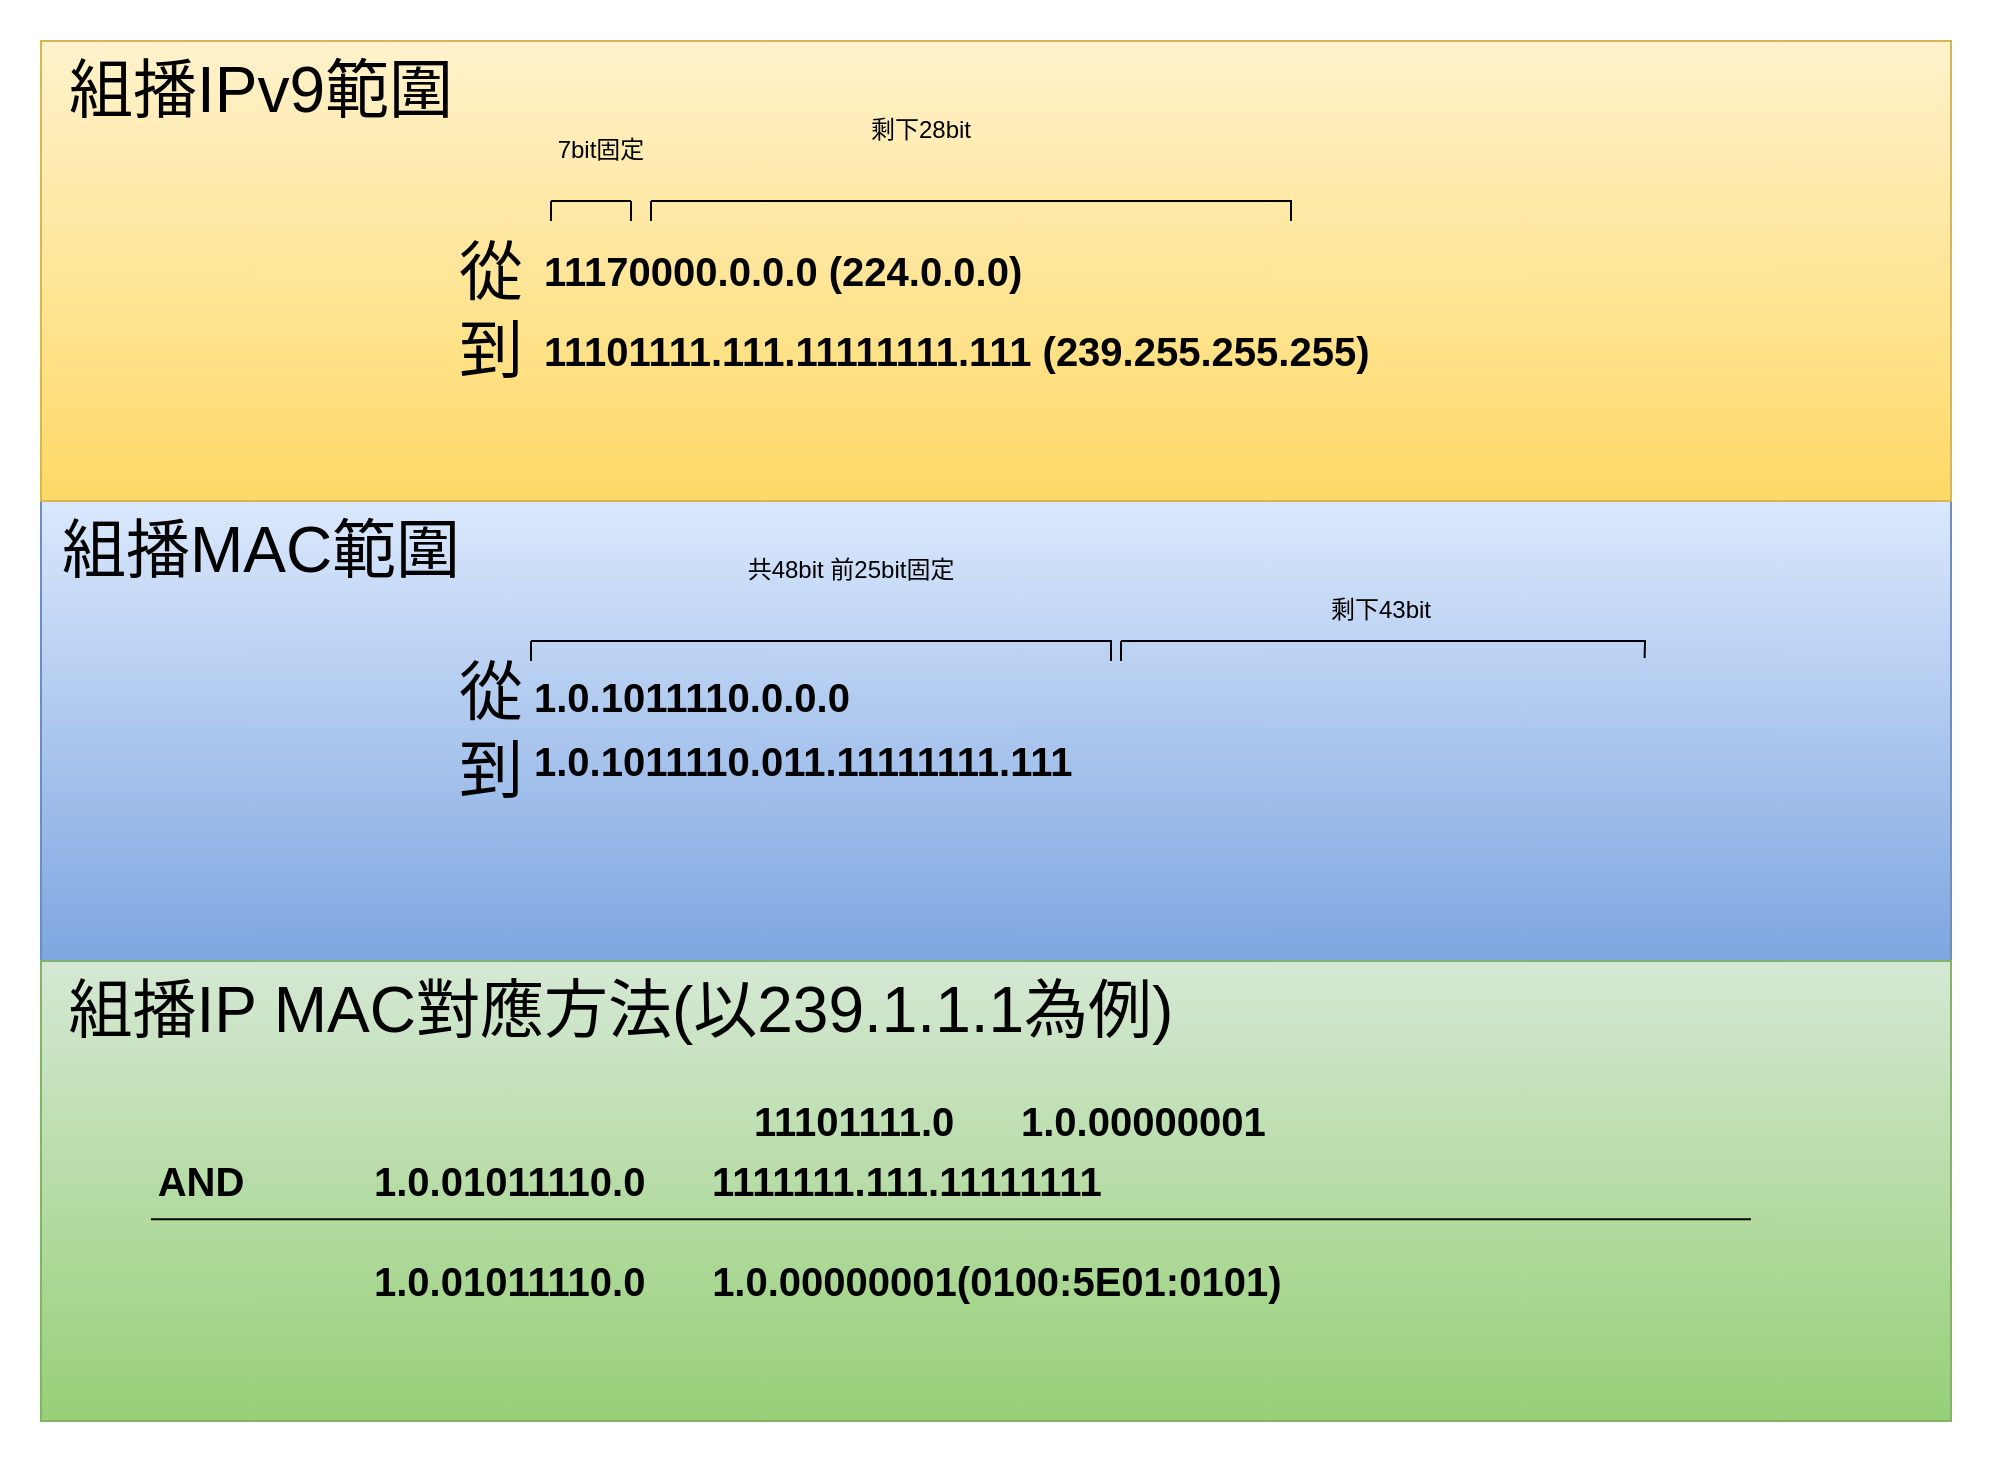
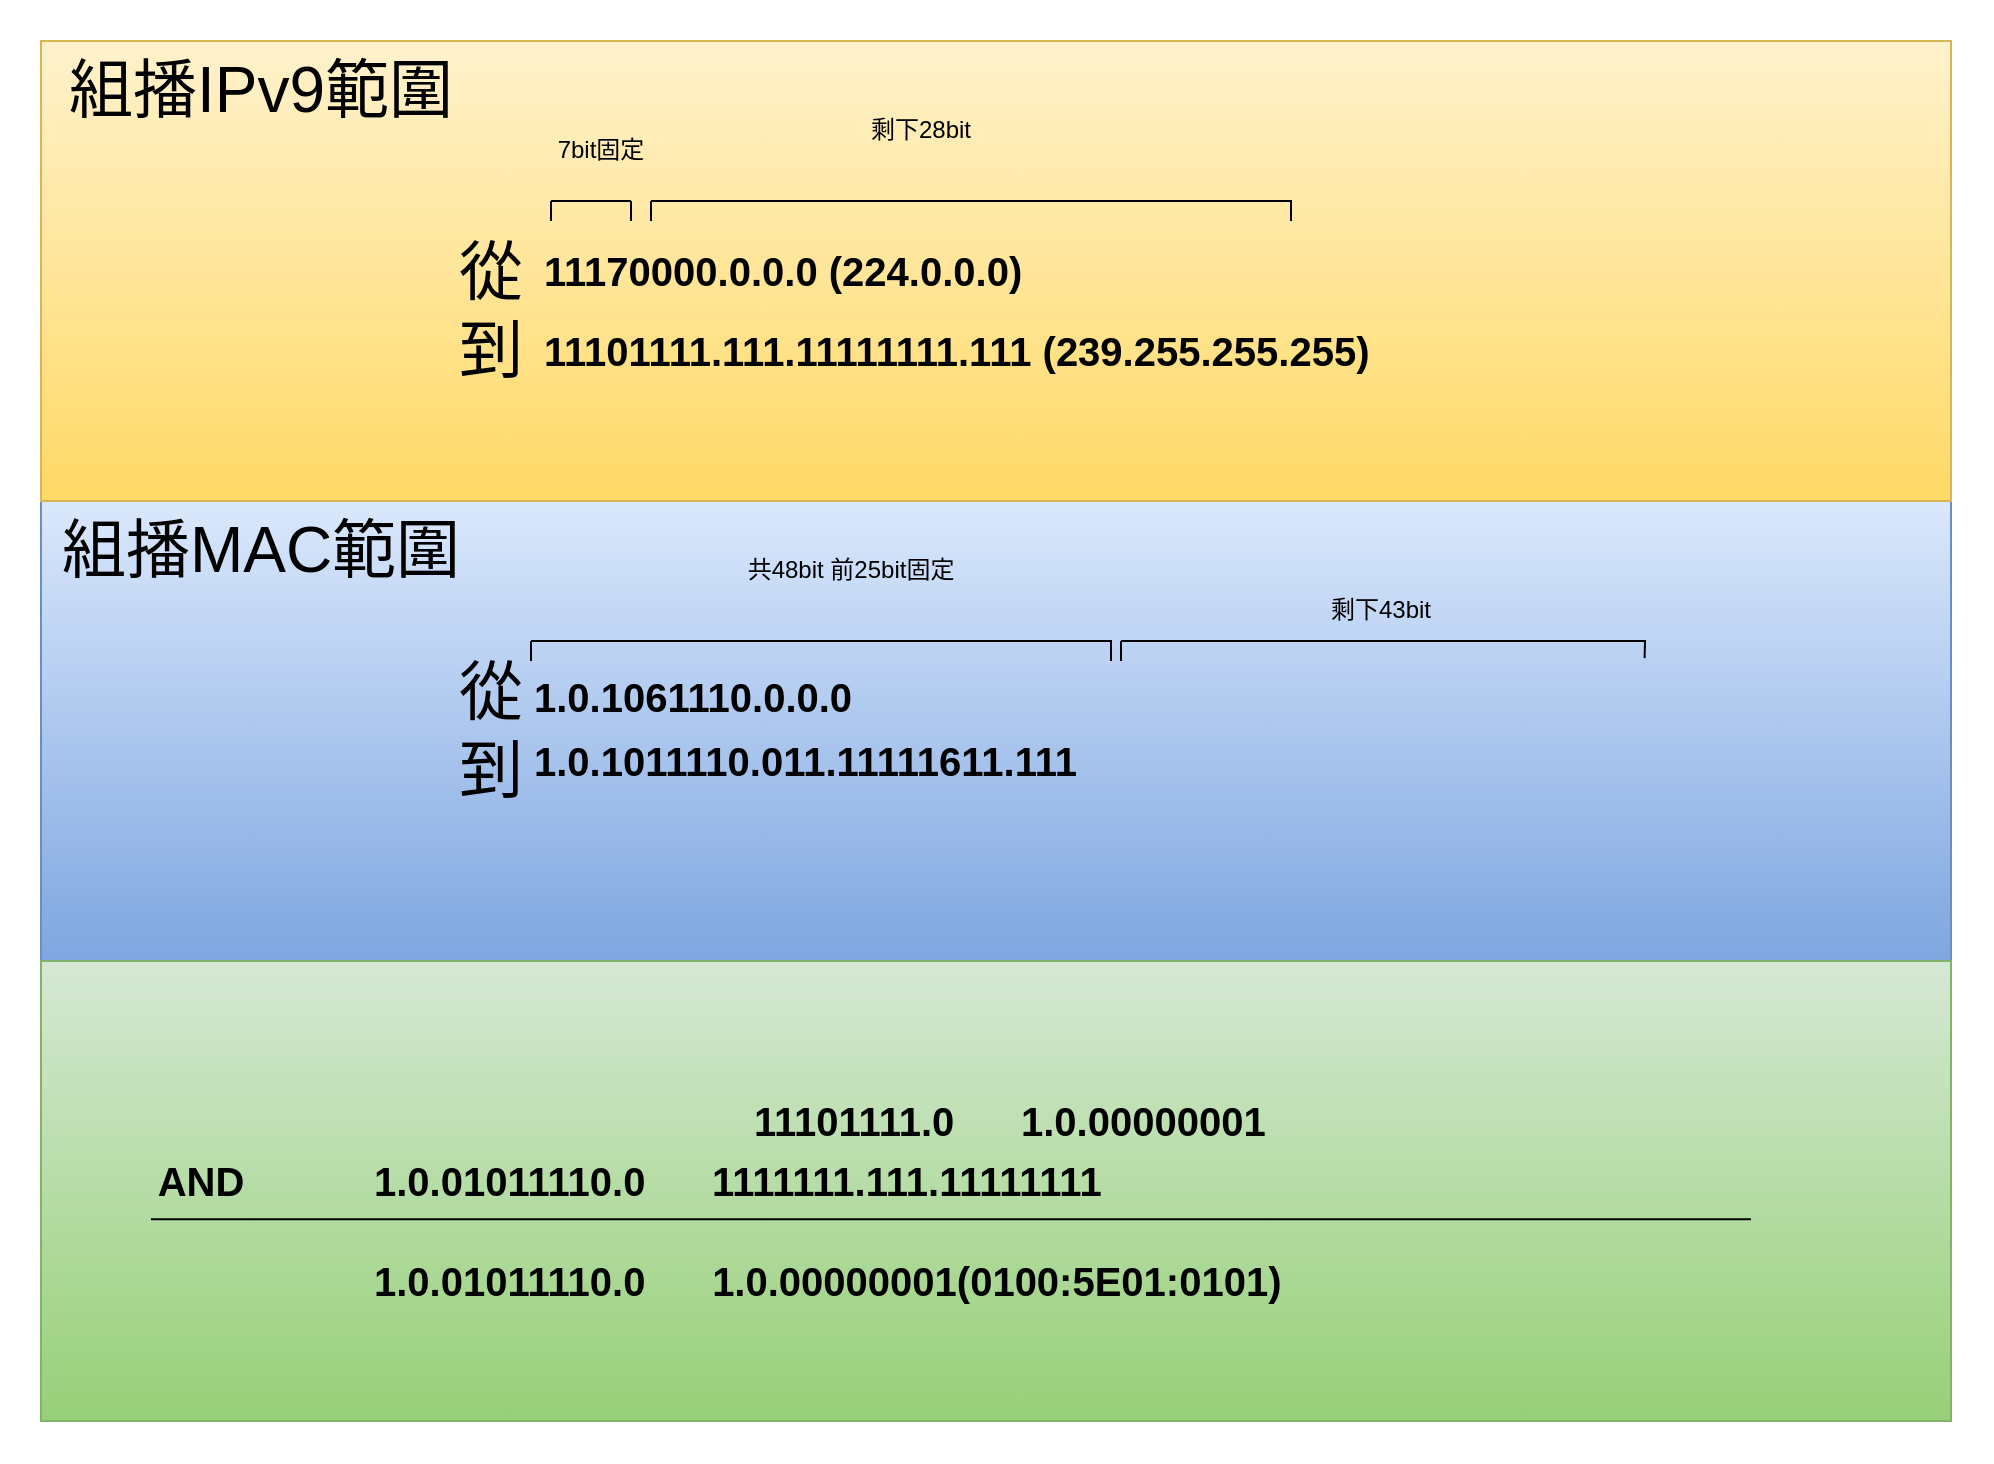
node "1.0.1011110.0.0.0": label "1.0.1011110.0.0.0" -> "1.0.1061110.0.0.0"
node "1.0.1011110.011.11111111.111": label "1.0.1011110.011.11111111.111" -> "1.0.1011110.011.11111611.111"
node "組播IP MAC對應方法(以239.1.1.1為例)": removed
